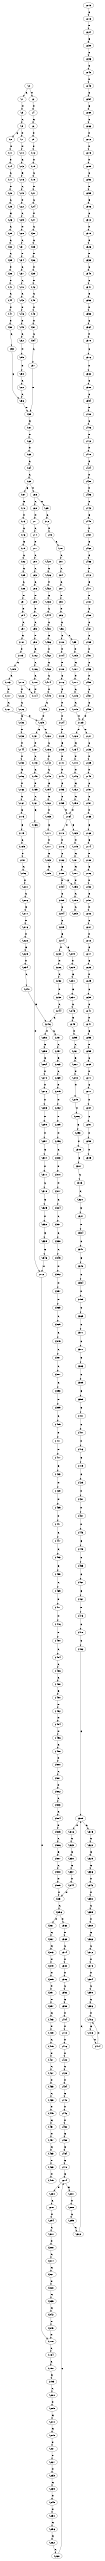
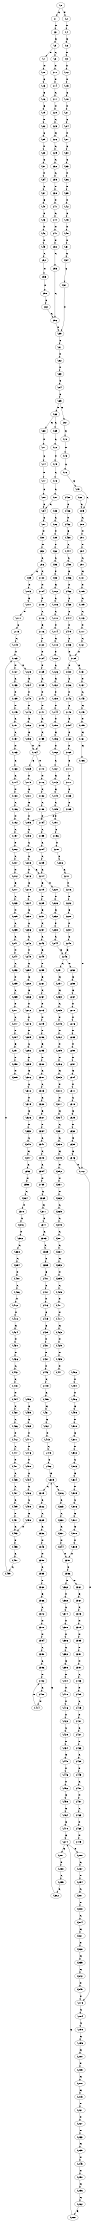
edge "S79" -> "S82": now "S79" -> "S85"
edge "S80" -> "S83": now "S80" -> "S84"
edge "S118" -> "S114": reversed
node "S208": added
node "S447": removed
edge "S490" -> "S492": now "S490" -> "S493"
